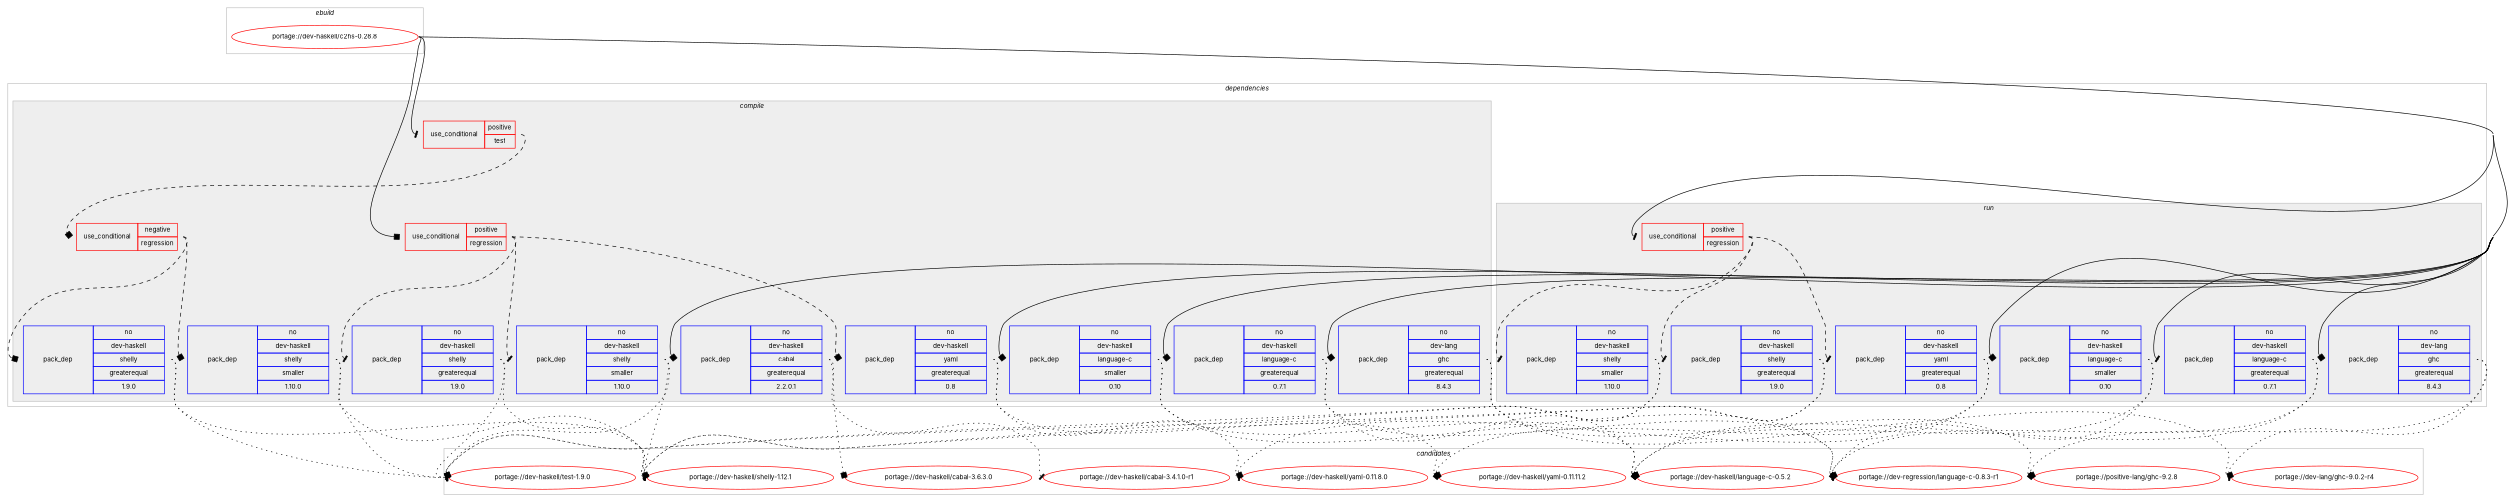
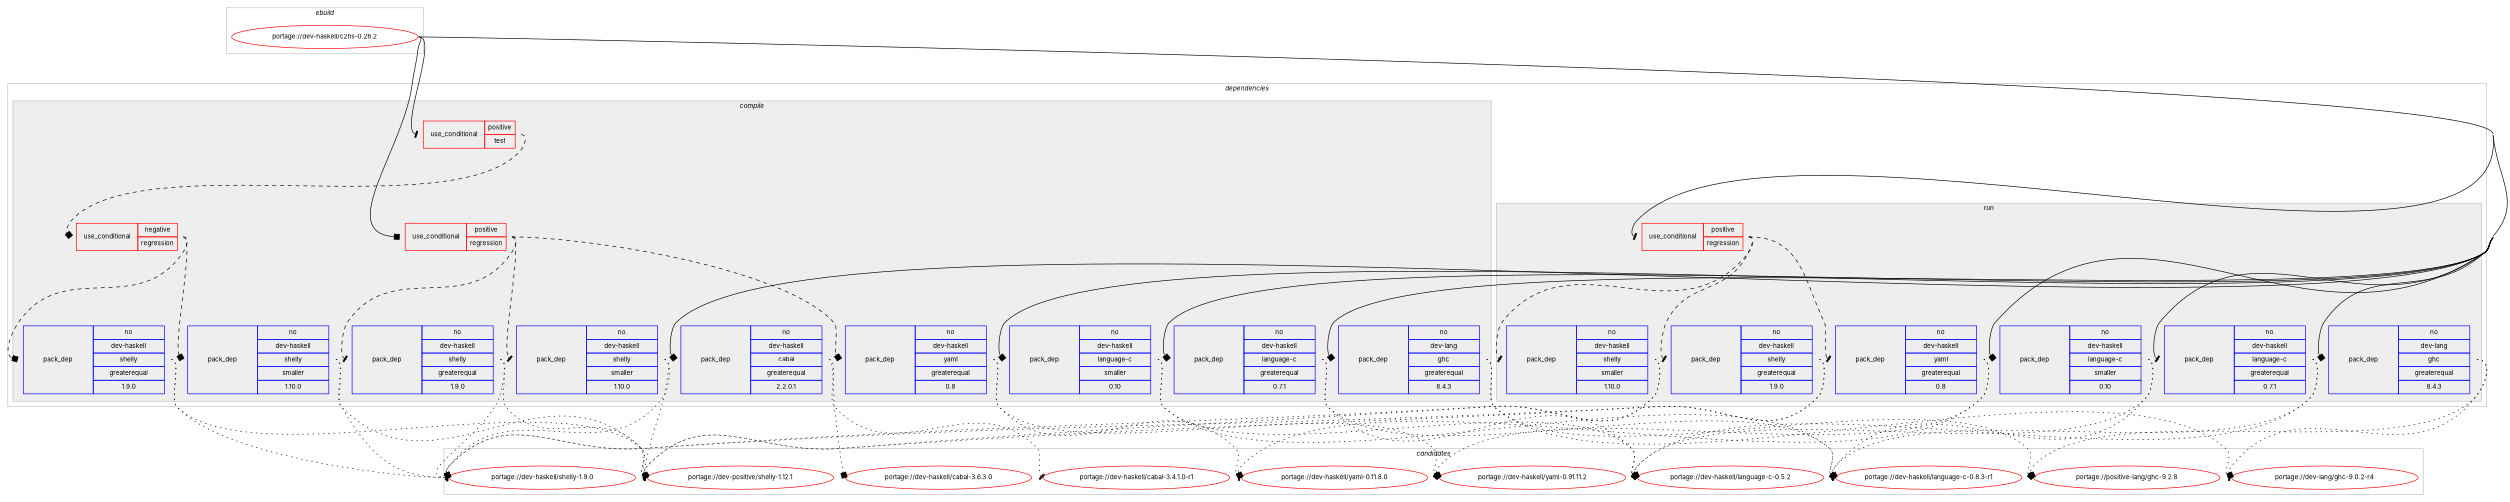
node "portage://dev-haskell/c2hs-0.28.8": label "portage://dev-haskell/c2hs-0.28.8" -> "portage://dev-haskell/c2hs-0.28.2"
node "portage://dev-haskell/test-1.9.0": label "portage://dev-haskell/test-1.9.0" -> "portage://dev-haskell/shelly-1.9.0"
node "portage://dev-haskell/shelly-1.12.1": label "portage://dev-haskell/shelly-1.12.1" -> "portage://dev-positive/shelly-1.12.1"
node "portage://dev-haskell/yaml-0.11.11.2": label "portage://dev-haskell/yaml-0.11.11.2" -> "portage://dev-haskell/yaml-0.91.11.2"
node "portage://dev-regression/language-c-0.8.3-r1": label "portage://dev-regression/language-c-0.8.3-r1" -> "portage://dev-haskell/language-c-0.8.3-r1"
